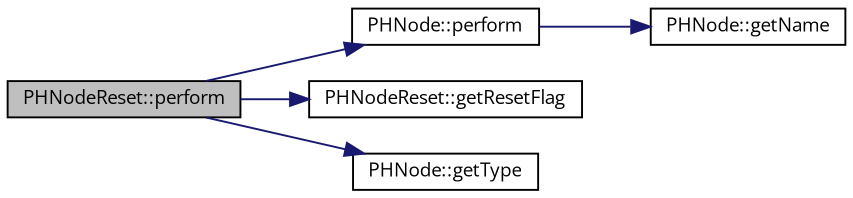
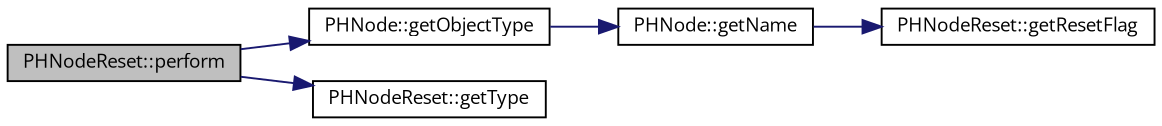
node "PHNode::perform": label "PHNode::perform" -> "PHNode::getObjectType"
edge "PHNodeReset::perform" -> "PHNodeReset::getResetFlag": now "PHNode::getName" -> "PHNodeReset::getResetFlag"
node "PHNode::getType": label "PHNode::getType" -> "PHNodeReset::getType"
